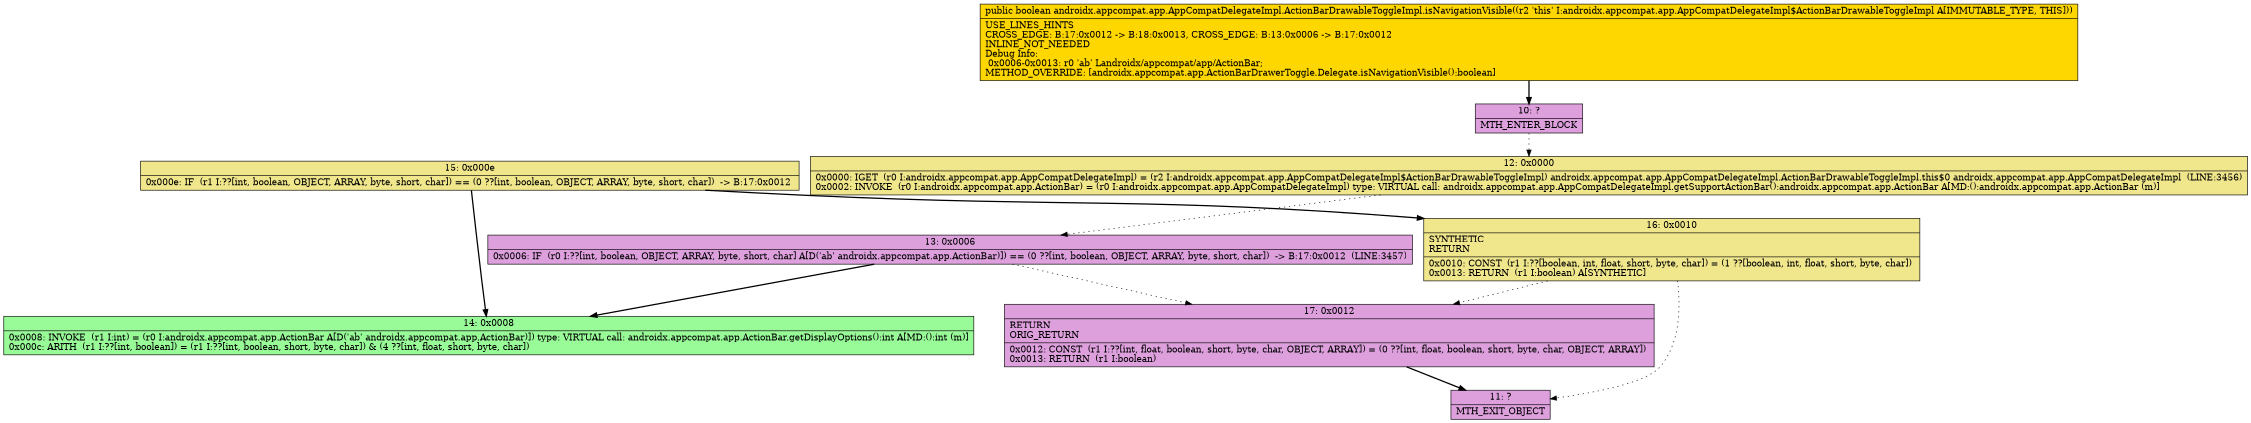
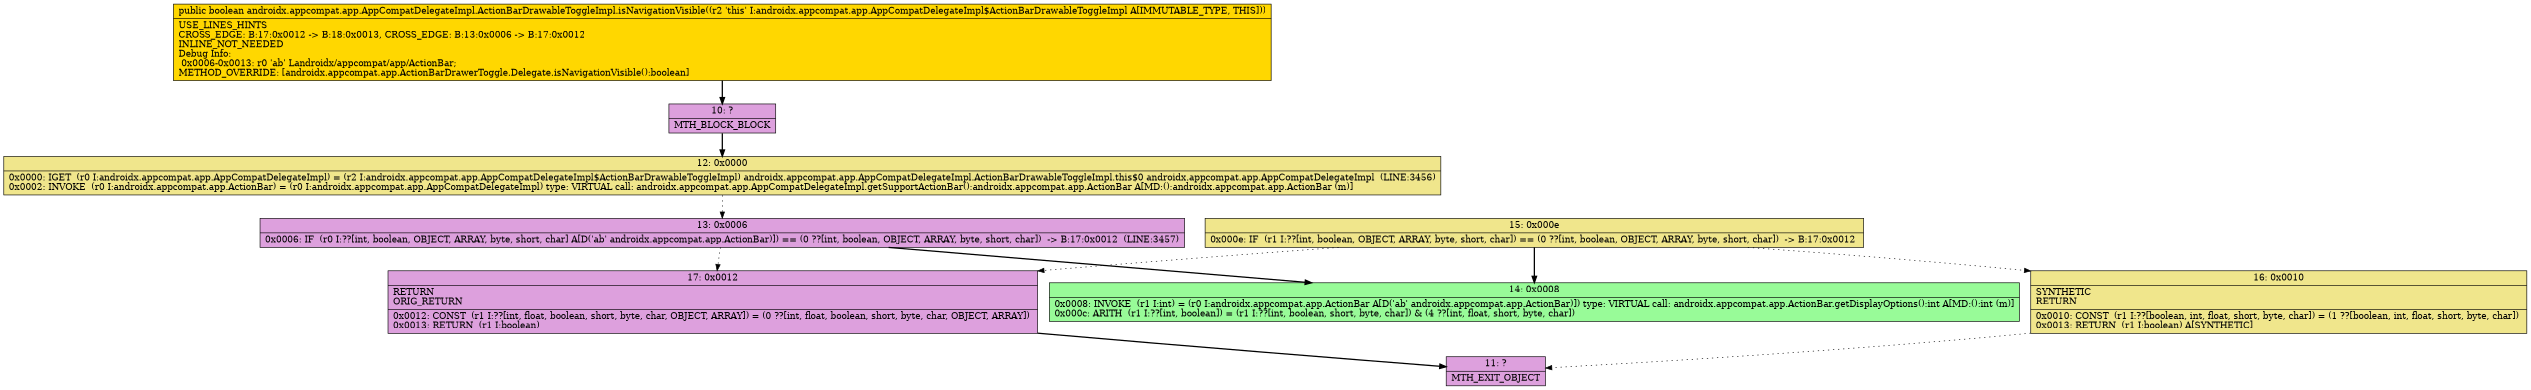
node "10: ?": text "MTH_ENTER_BLOCK" -> "MTH_BLOCK_BLOCK"
edge "10: ?" -> "12: 0x0000": style dotted -> bold
edge "15: 0x000e" -> "16: 0x0010": style bold -> dotted
edge "16: 0x0010" -> "17: 0x0012": now "15: 0x000e" -> "17: 0x0012"
